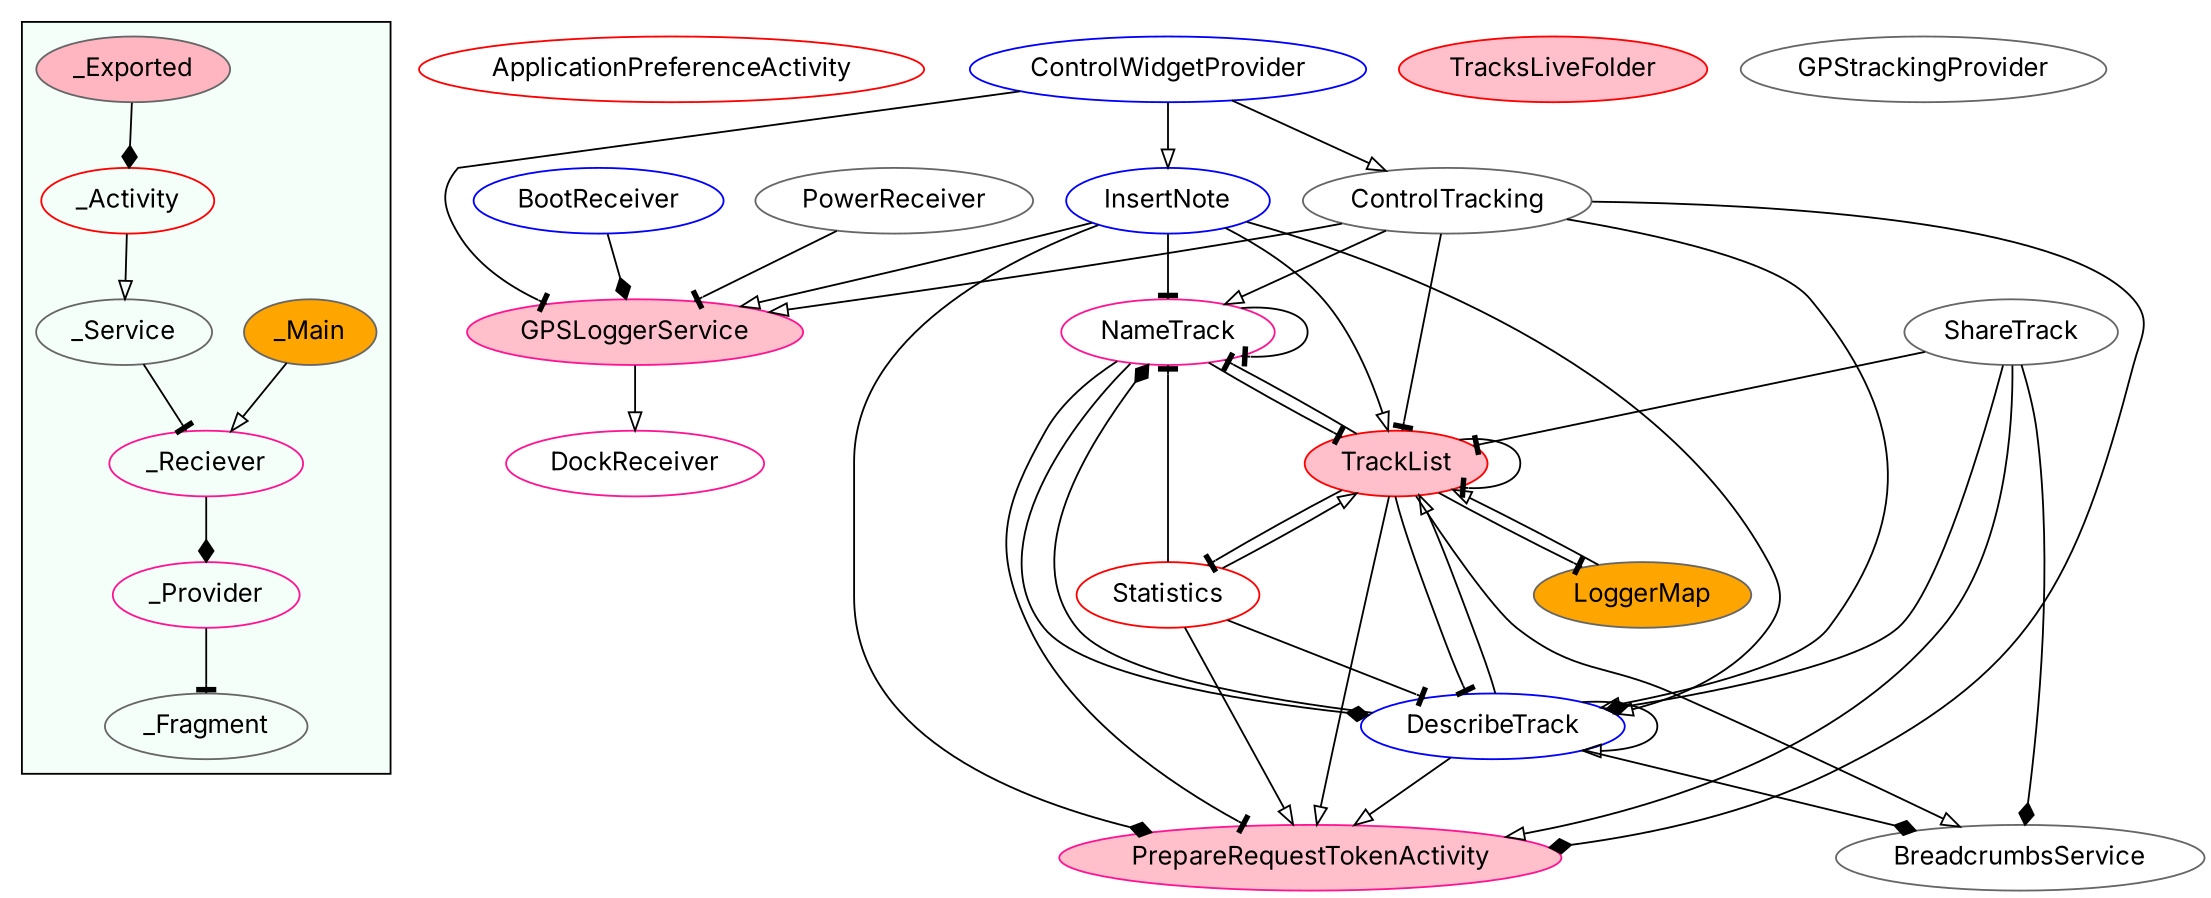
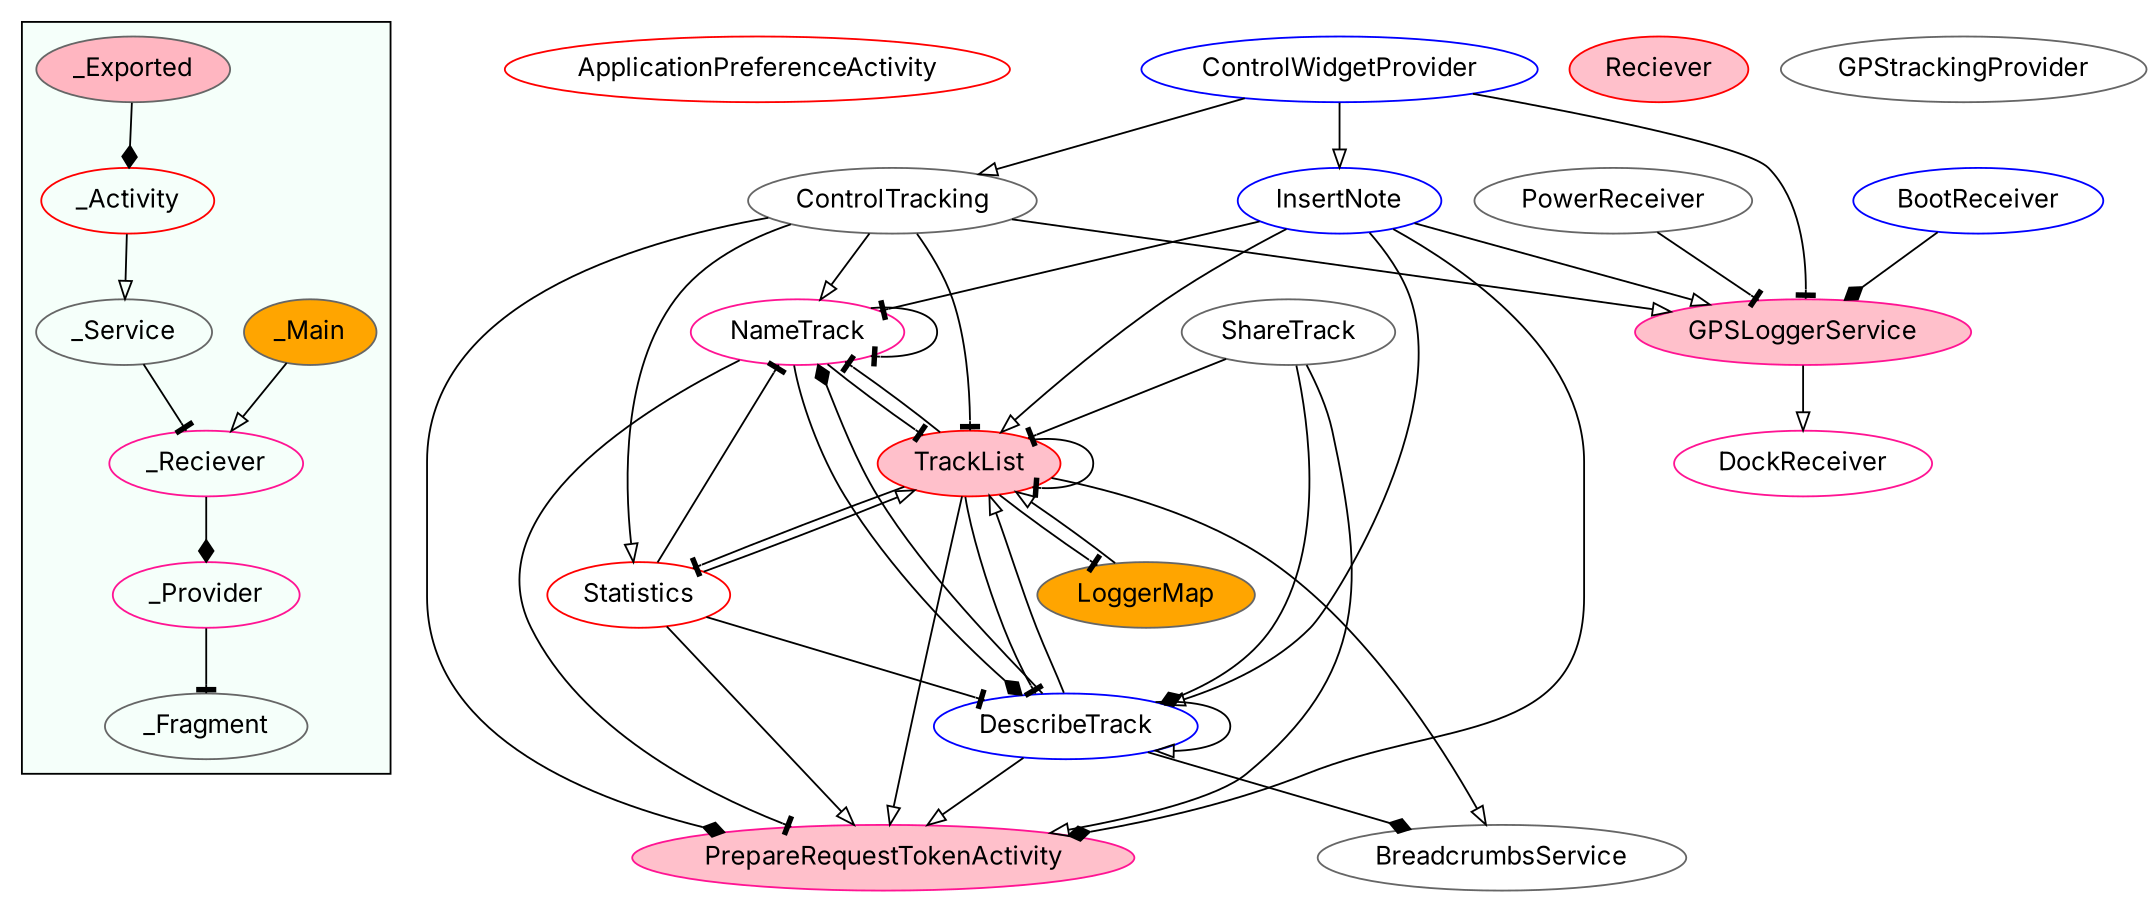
node "TracksLiveFolder": label "TracksLiveFolder" -> "Reciever"
edge "ControlTracking" -> "DescribeTrack": now "ControlTracking" -> "Statistics"
edge "ShareTrack" -> "BreadcrumbsService": removed
